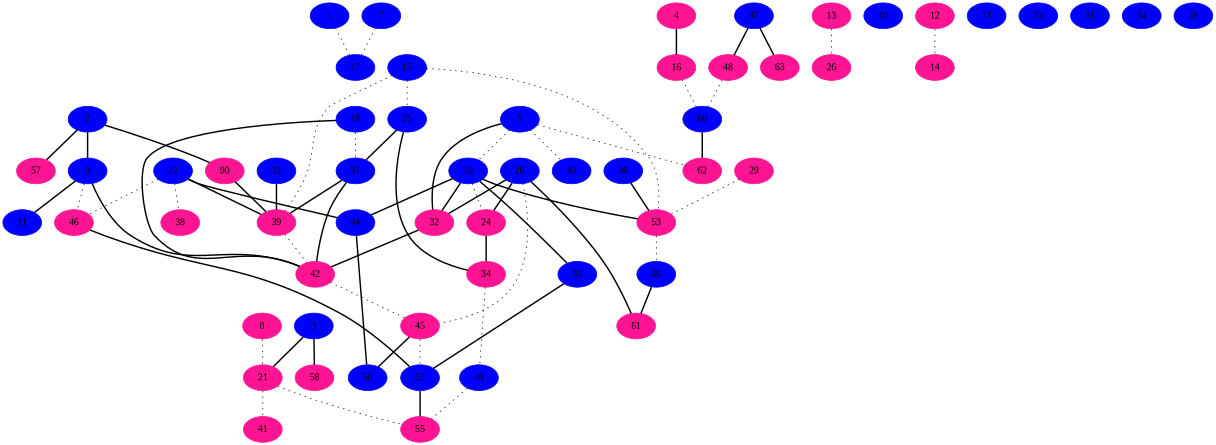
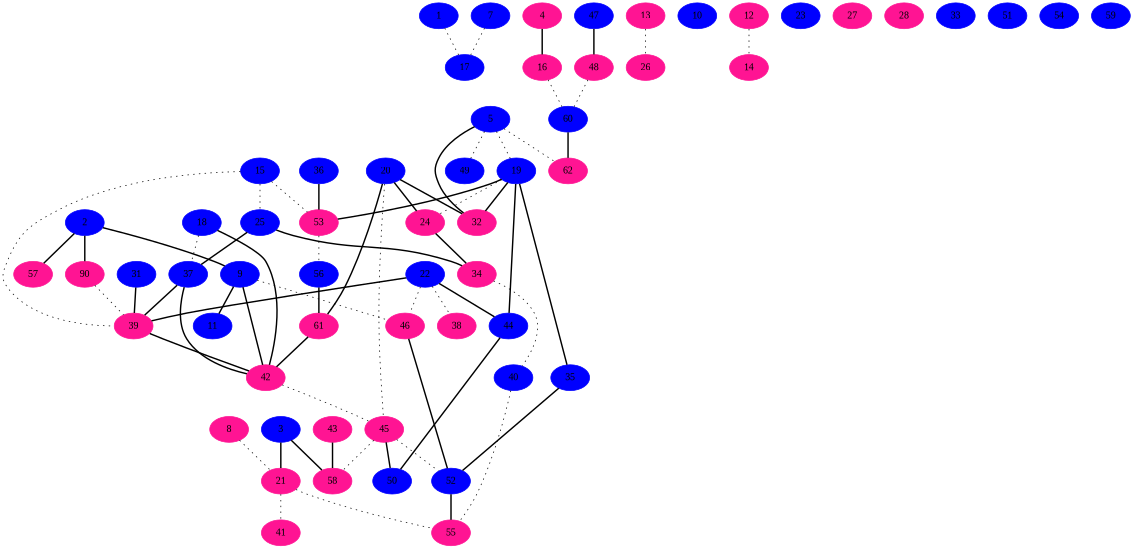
node "27": added
node "28": added
node "63": removed
node "29": removed
edge "90" -- "39": style bold -> dotted
edge "39" -- "42": style dotted -> bold
edge "32" -- "42": now "61" -- "42"
node "43": added
edge "45" -- "58": added
